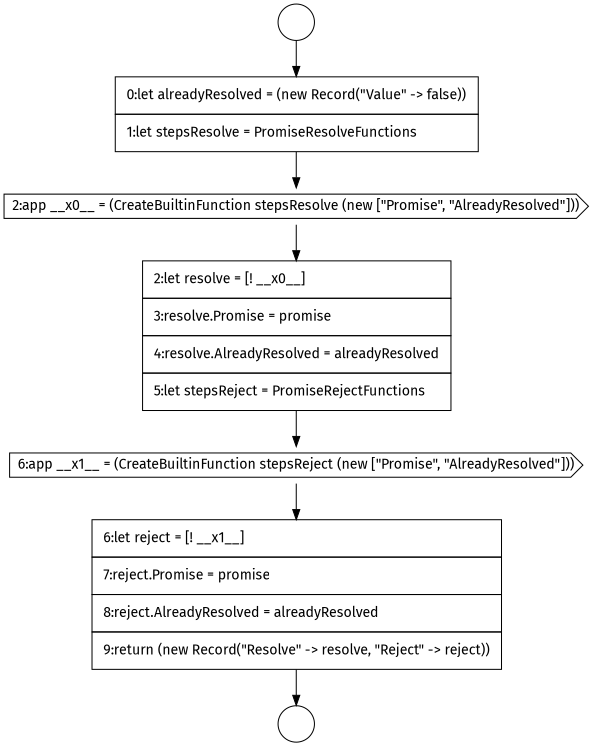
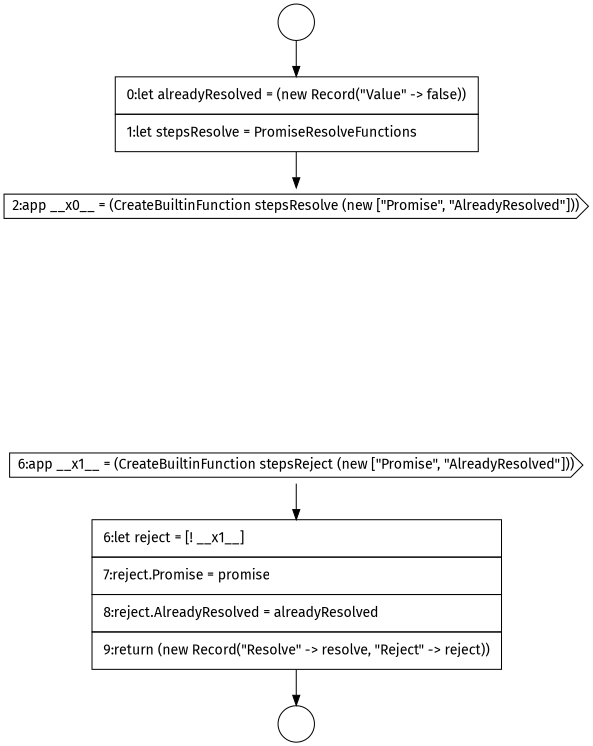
node "2:let resolve = [! __x0__]": removed
